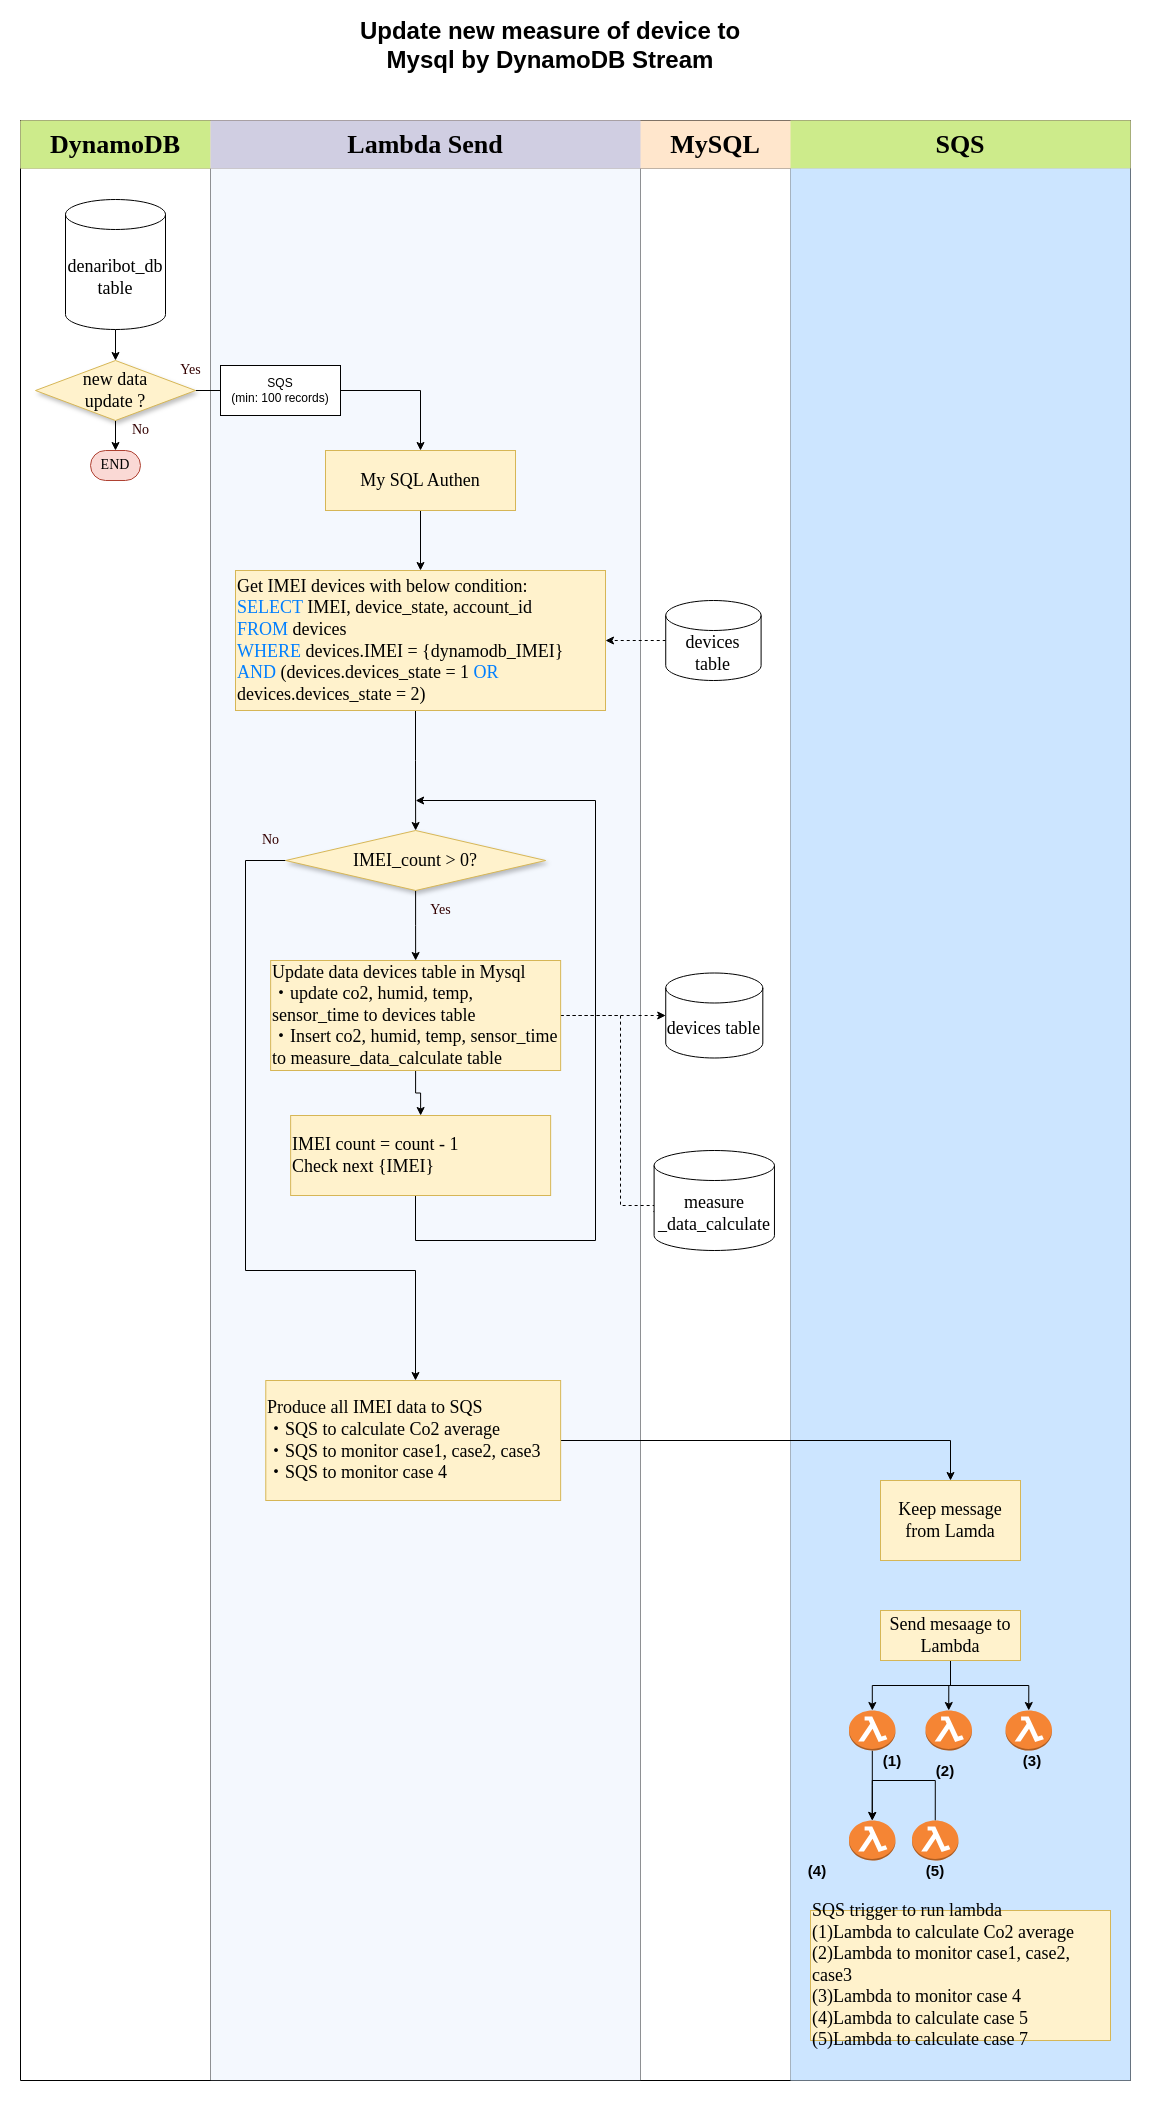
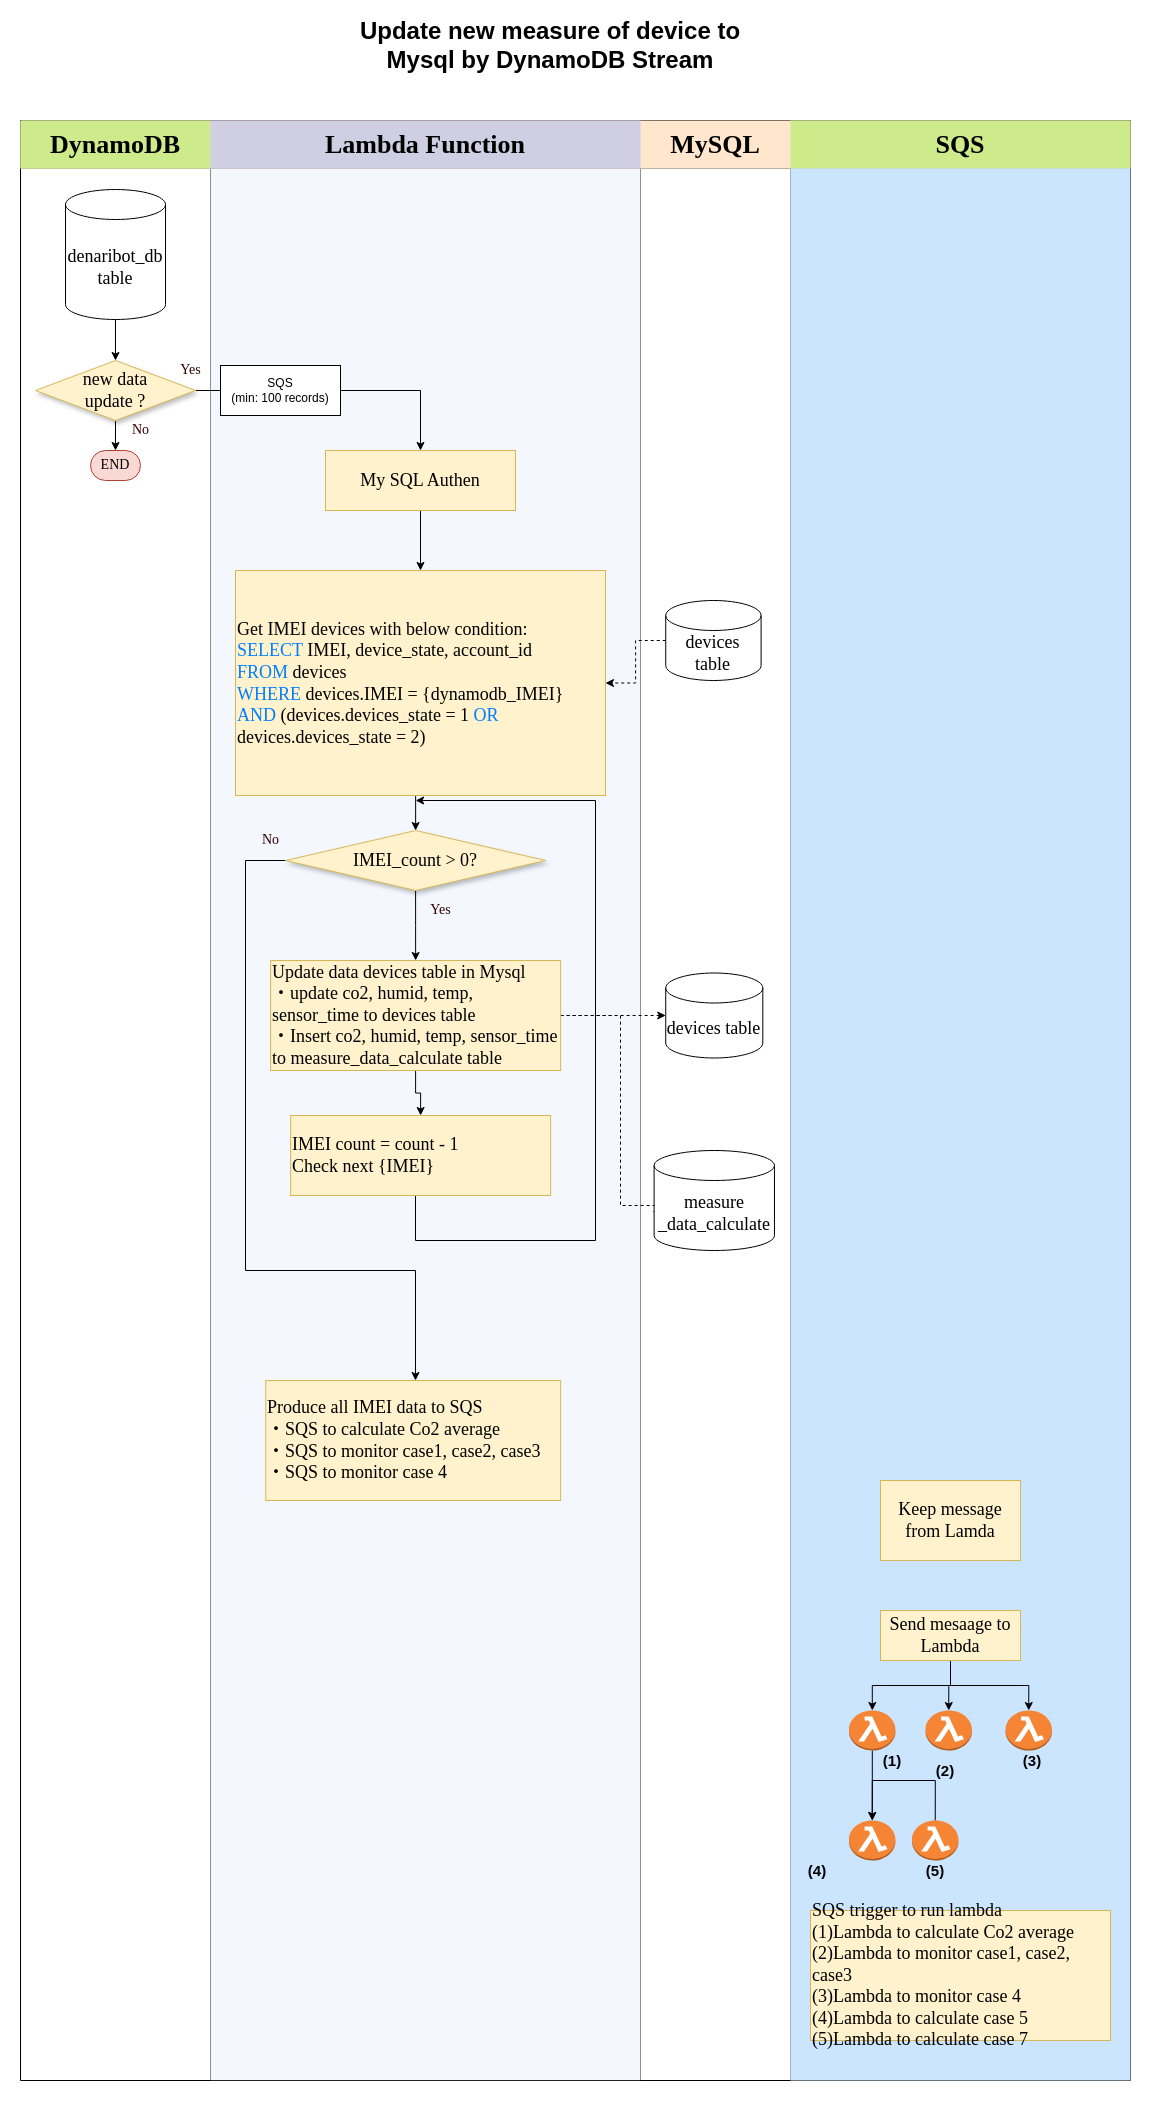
node "Lambda Send": label "Lambda Send" -> "Lambda Function"
node "denaribot_db table": moved (116, 265) -> (116, 255)
node "Get IMEI devices with below condition: SELECT IMEI, device_state, account_id FROM devices WHERE devices.IMEI = {dynamodb_IMEI} AND (devices.devices_state = 1 OR devices.devices_state = 2)": size 370x140 -> 370x225
edge "Produce all IMEI data to SQS ・SQS to calculate Co2 average ・SQS to monitor case1, case2, case3 ・SQS to monitor case 4" -> "Keep message from Lamda": removed
